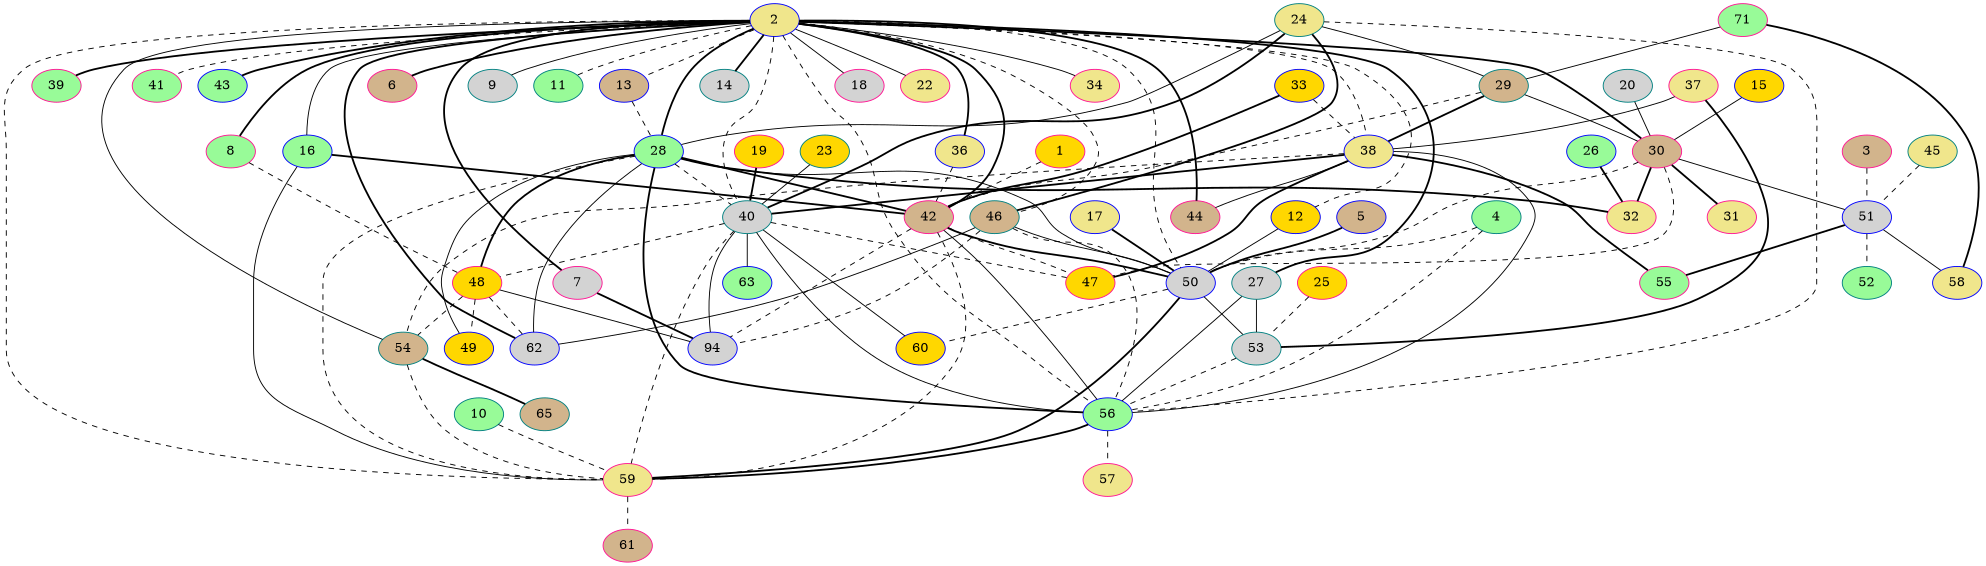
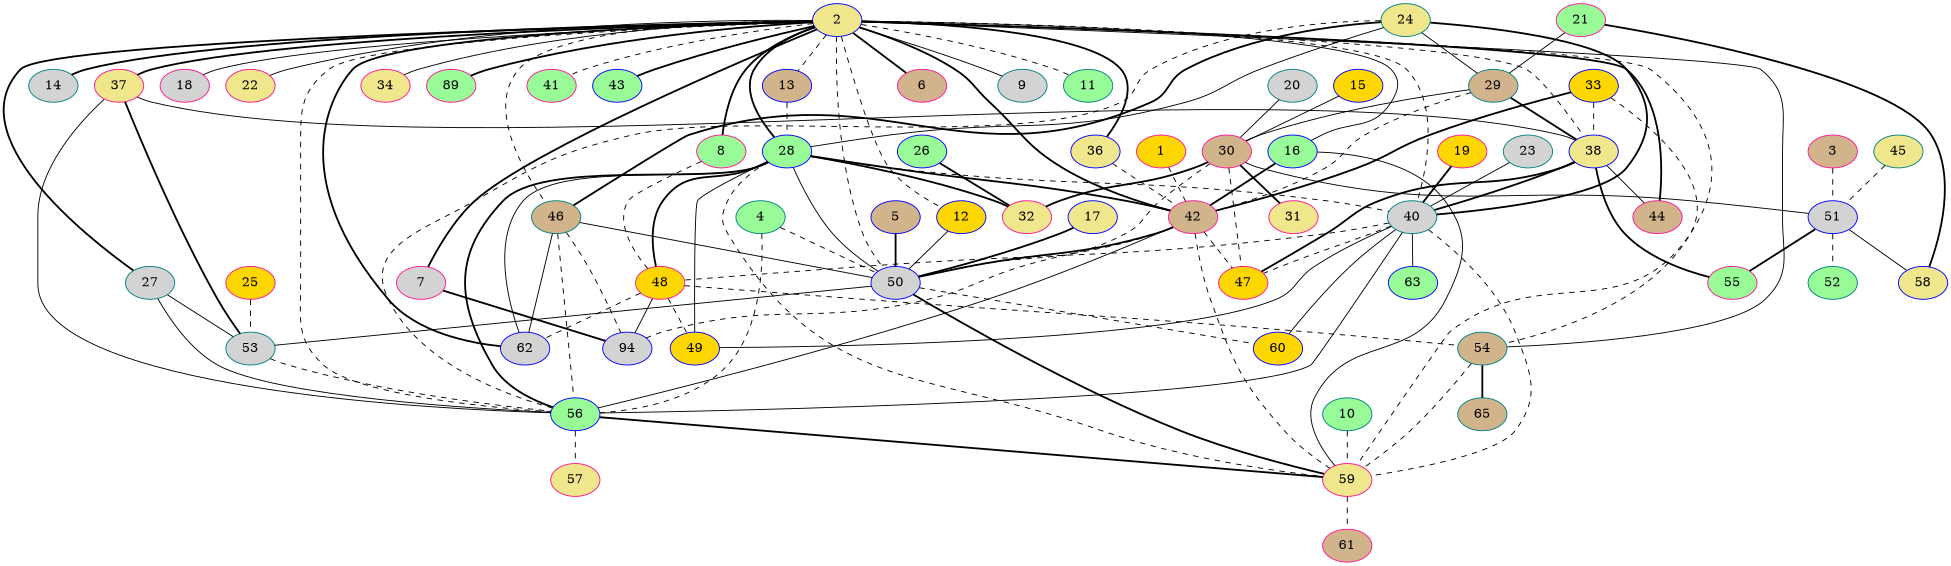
node "71": label "71" -> "21"
edge "2" -- "30": now "2" -- "37"
node "39": label "39" -> "89"
node "23": fillcolor gold -> lightgrey
edge "38" -- "54": now "33" -- "54"
edge "40" -- "94": now "40" -- "49"
edge "38" -- "56": now "37" -- "56"
